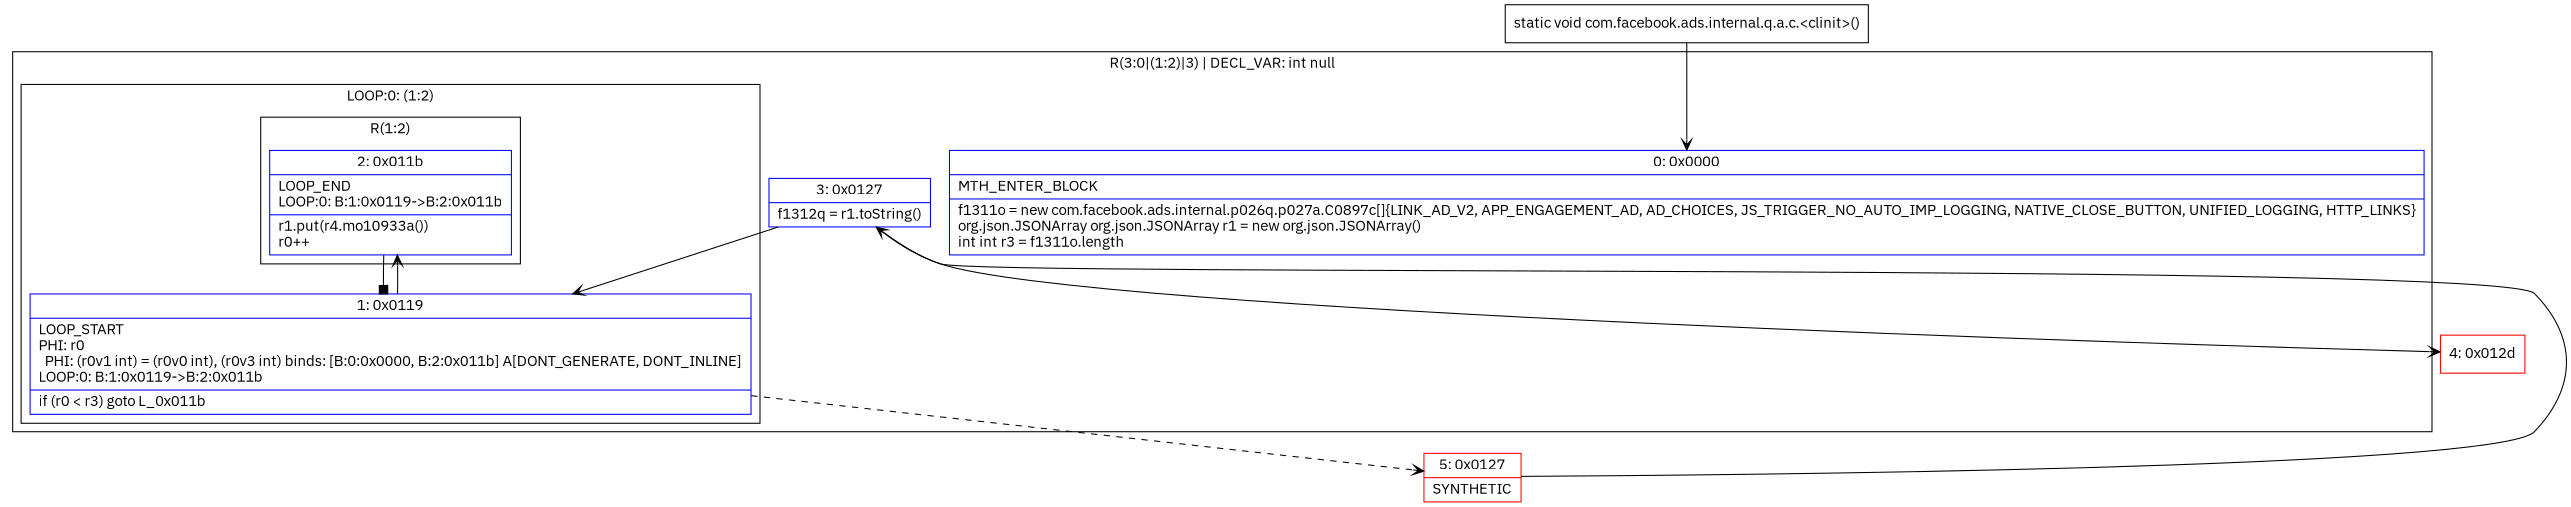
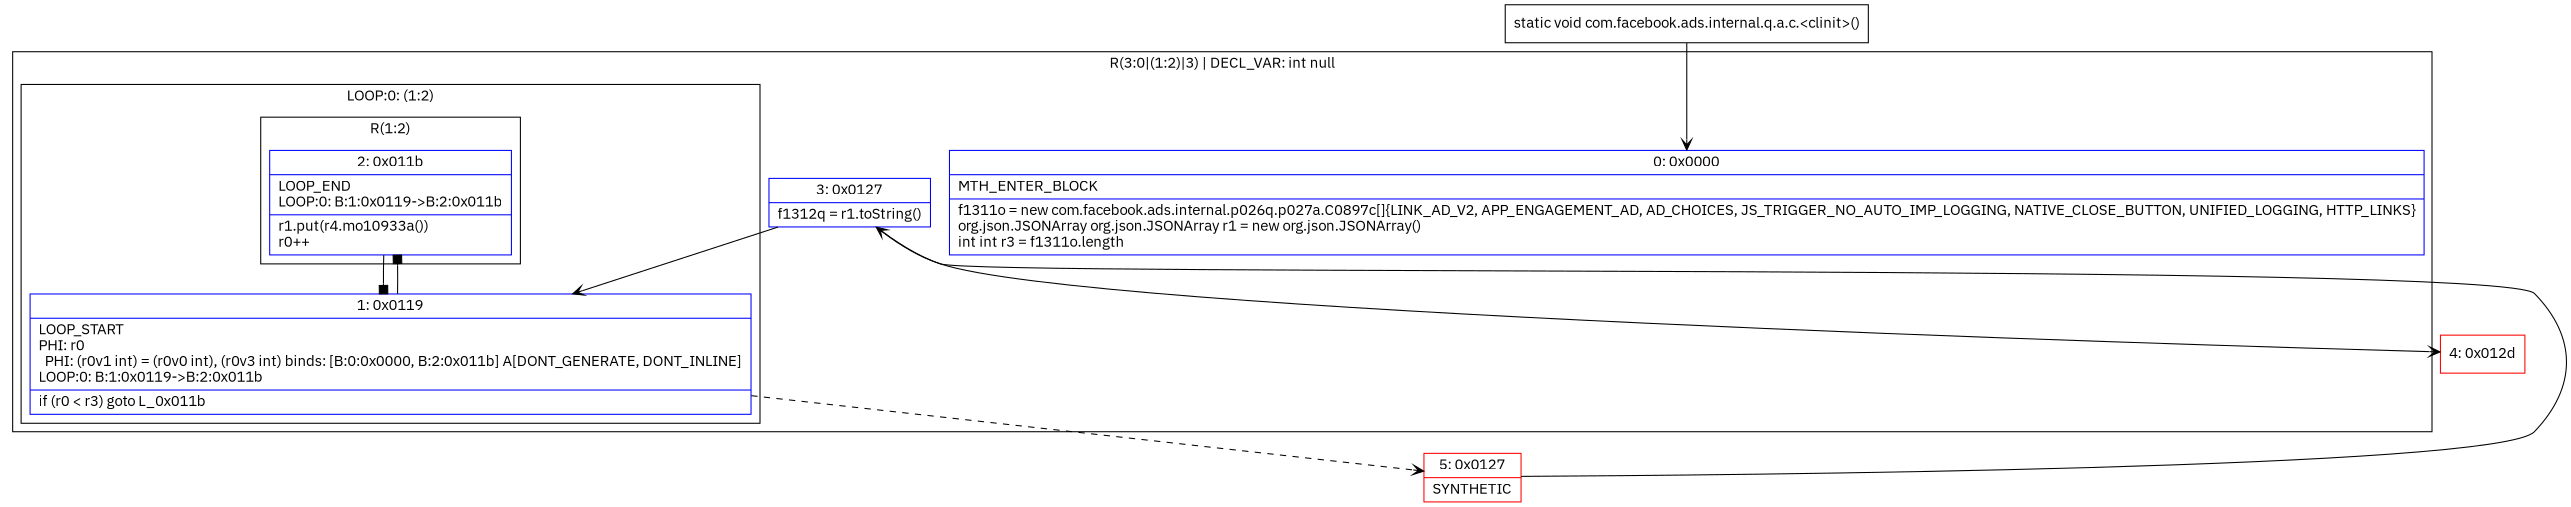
edge "1: 0x0119" -> "2: 0x011b": arrowhead vee -> box
